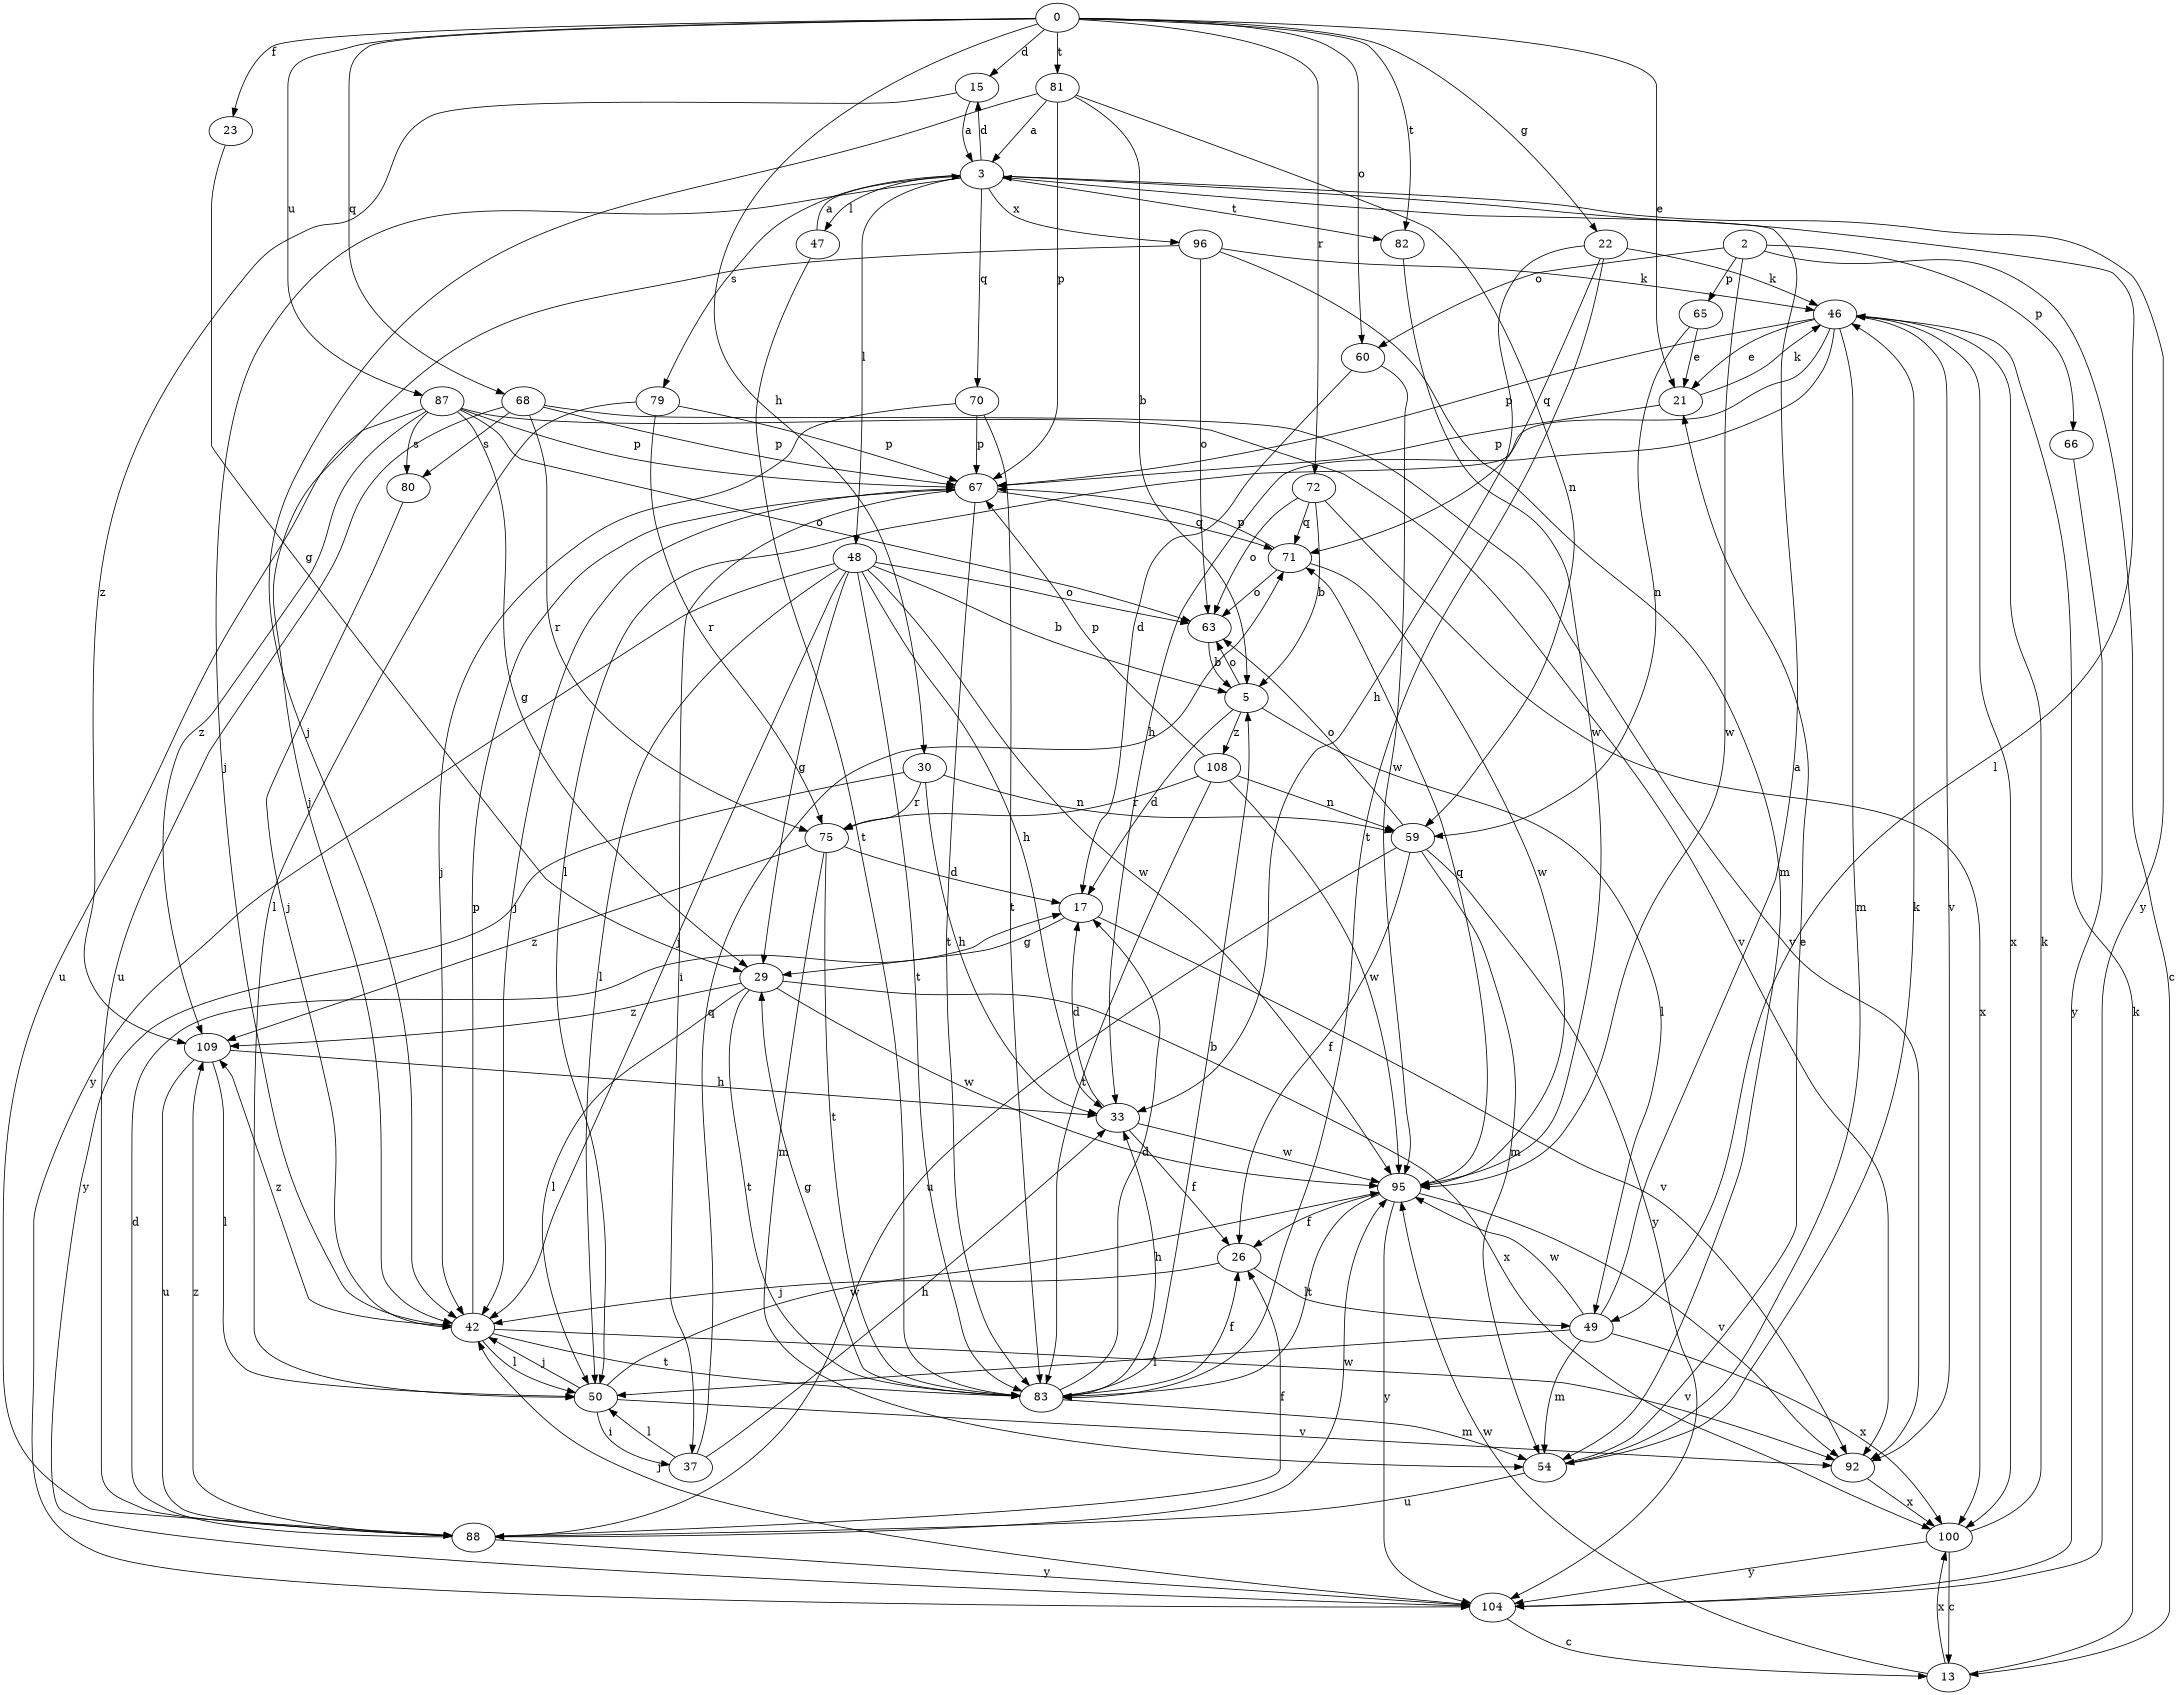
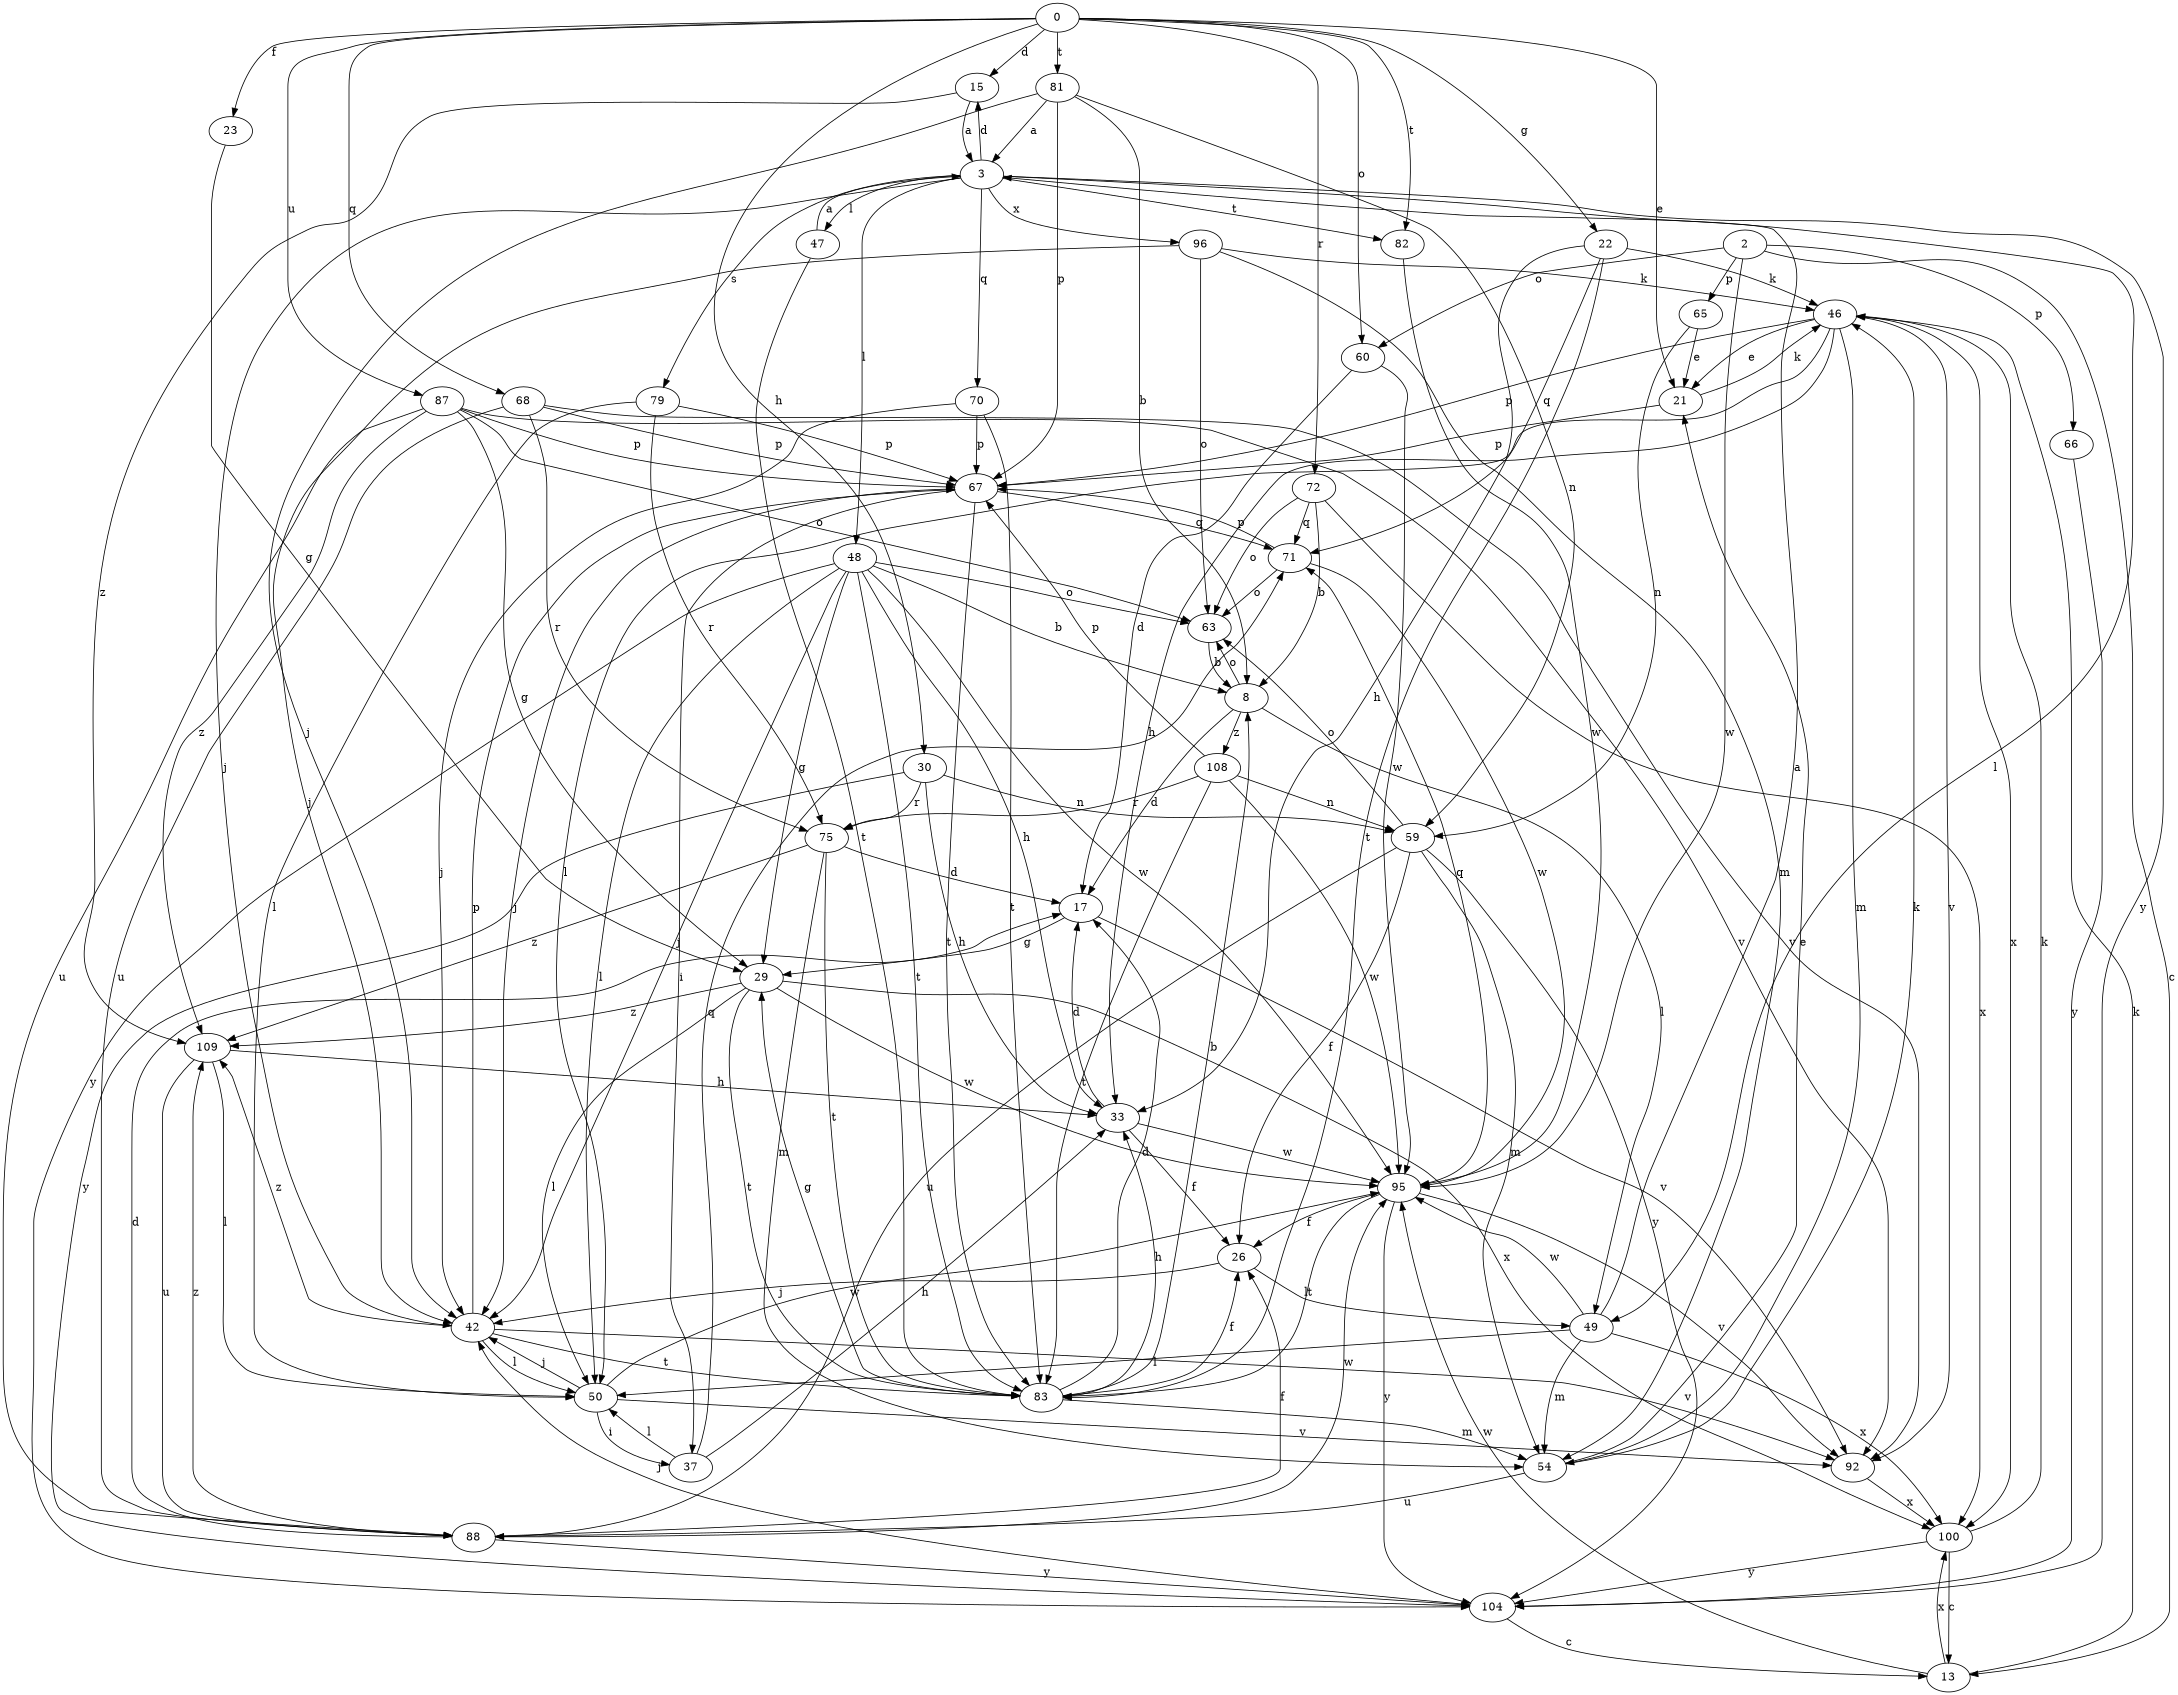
node "80": removed
node "5": label "5" -> "8"
